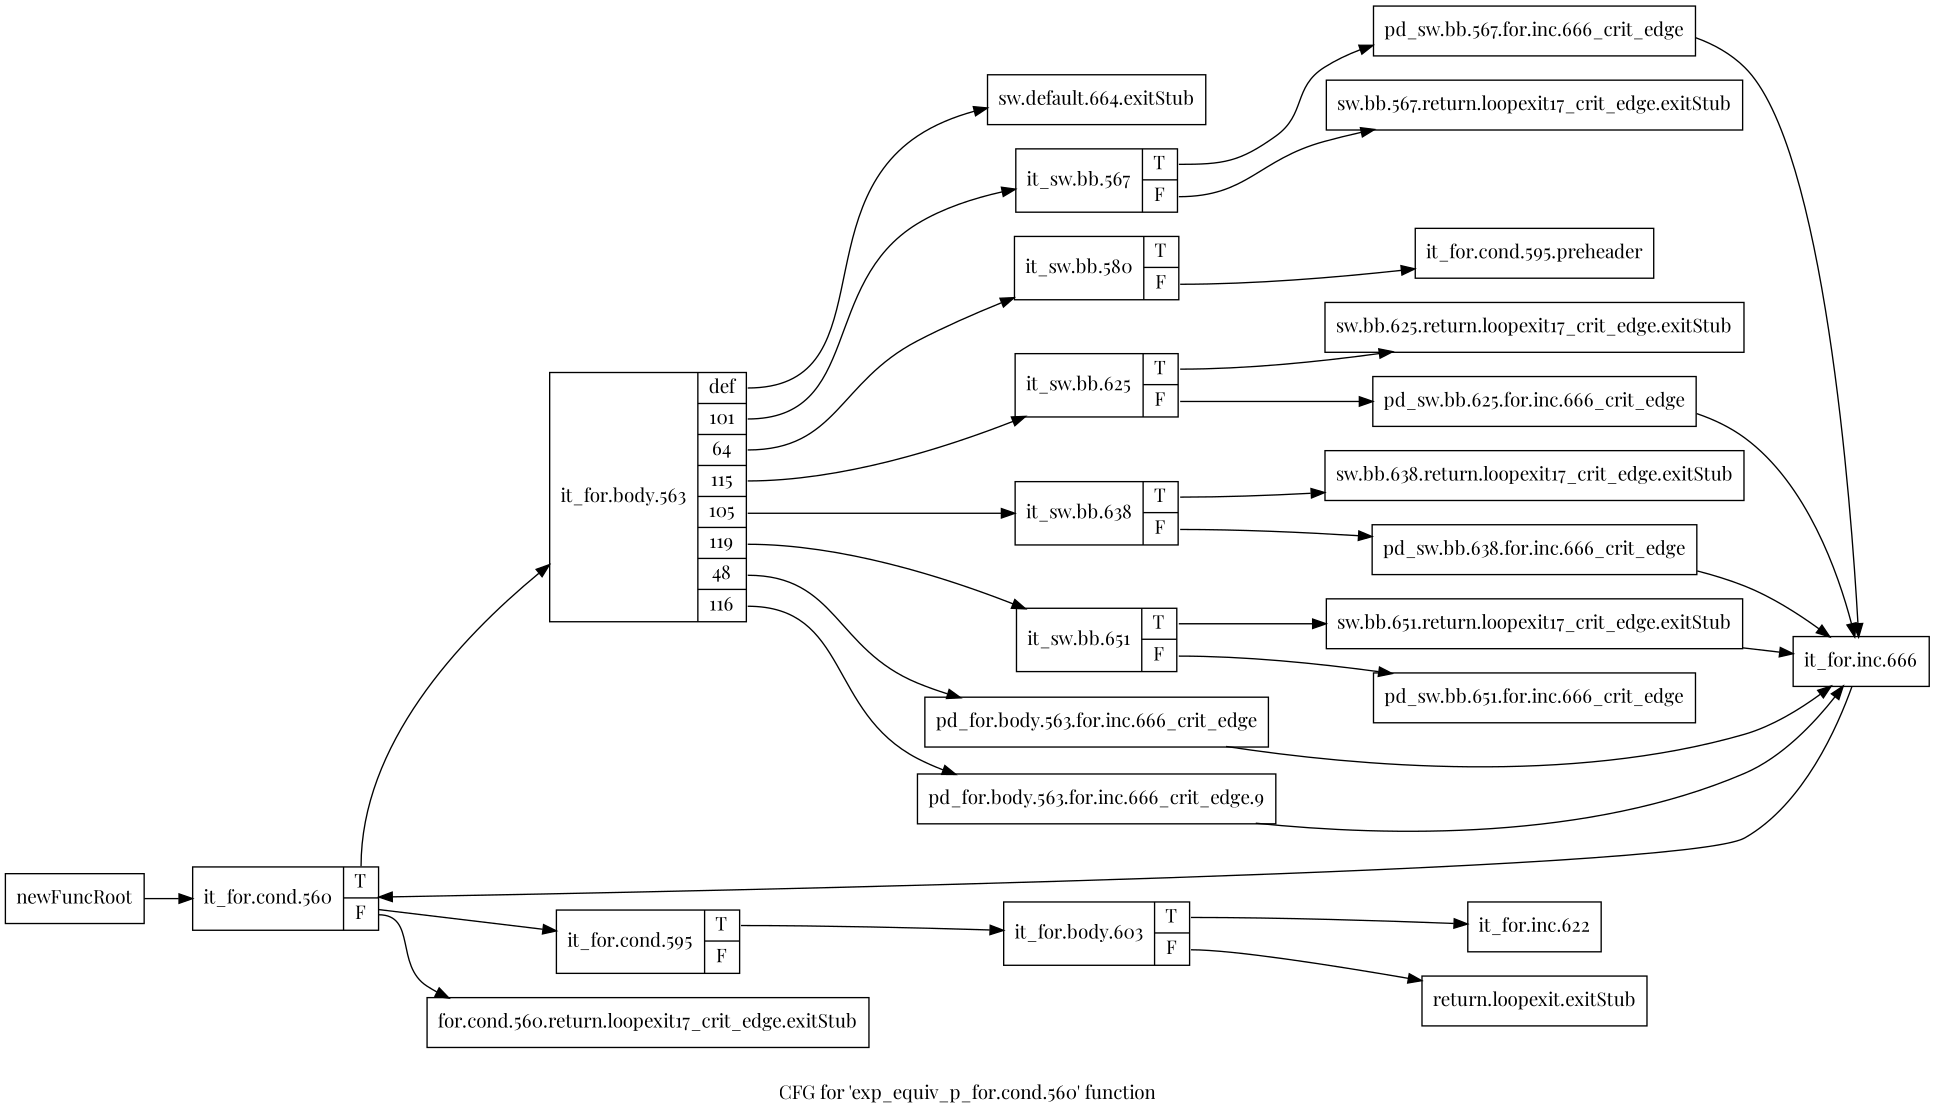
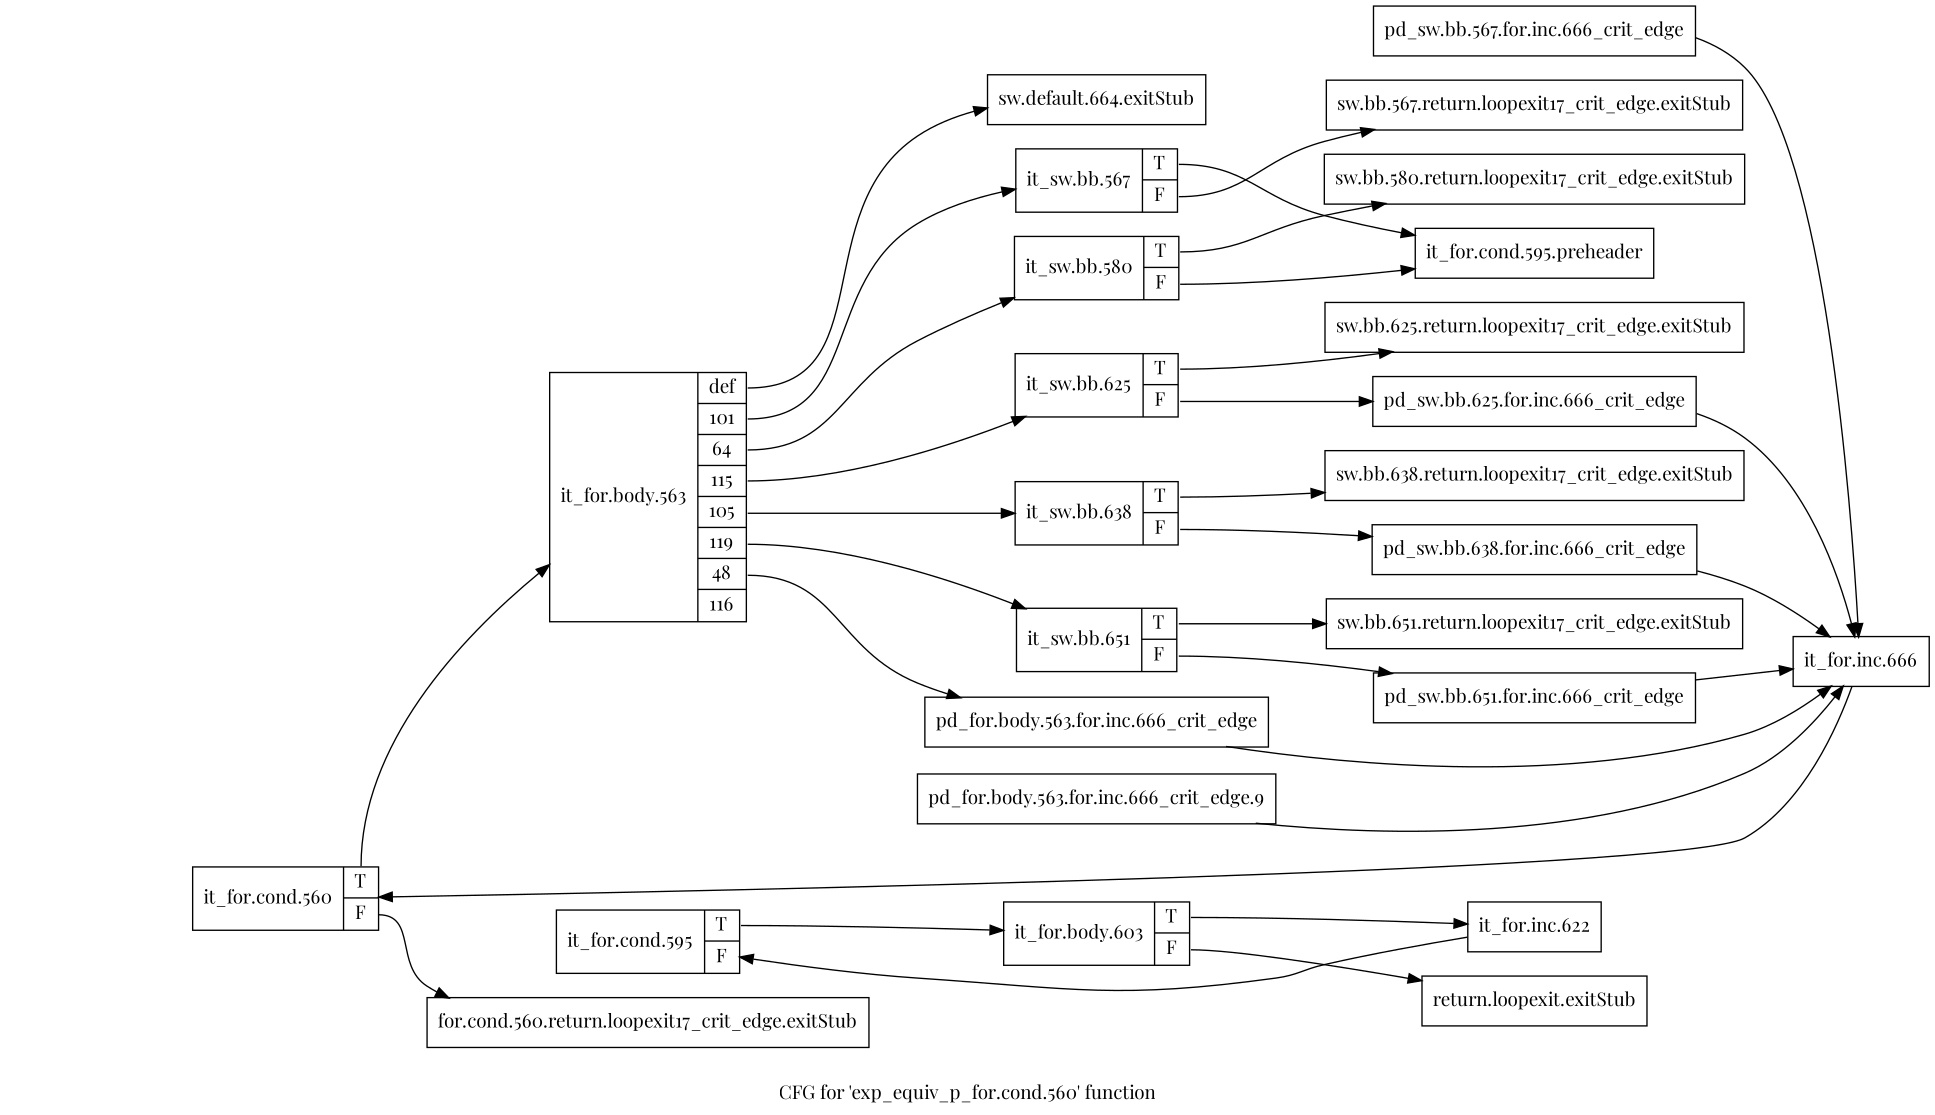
edge "it_sw.bb.567" -> "pd_sw.bb.567.for.inc.666_crit_edge": now "it_sw.bb.567" -> "it_for.cond.595.preheader"
node "sw.bb.580.return.loopexit17_crit_edge.exitStub": added
edge "sw.bb.651.return.loopexit17_crit_edge.exitStub" -> "it_for.inc.666": now "pd_sw.bb.651.for.inc.666_crit_edge" -> "it_for.inc.666"
edge "it_for.body.563" -> "pd_for.body.563.for.inc.666_crit_edge.9": removed
node "newFuncRoot": removed
edge "it_for.cond.560" -> "it_for.cond.595": now "it_for.inc.622" -> "it_for.cond.595"
